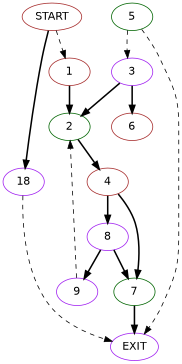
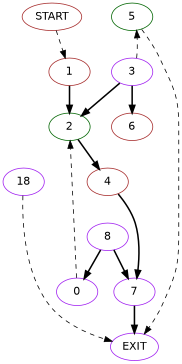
edge "5" -> "3": reversed
edge "START" -> "18": removed
edge "4" -> "8": removed
node "9": label "9" -> "0"
node "7": color darkgreen -> purple
